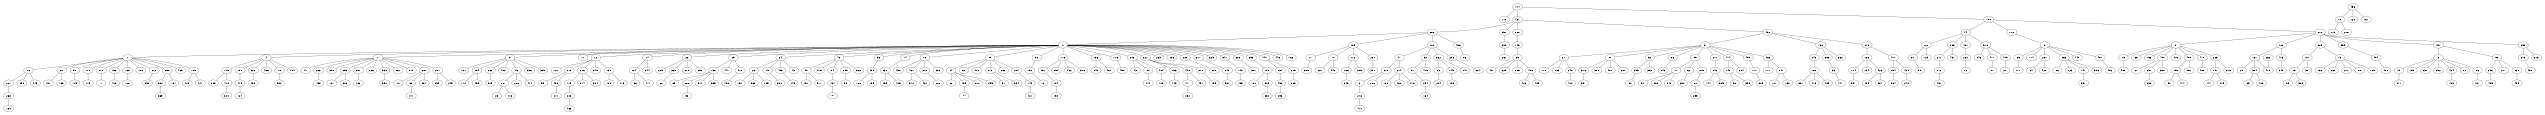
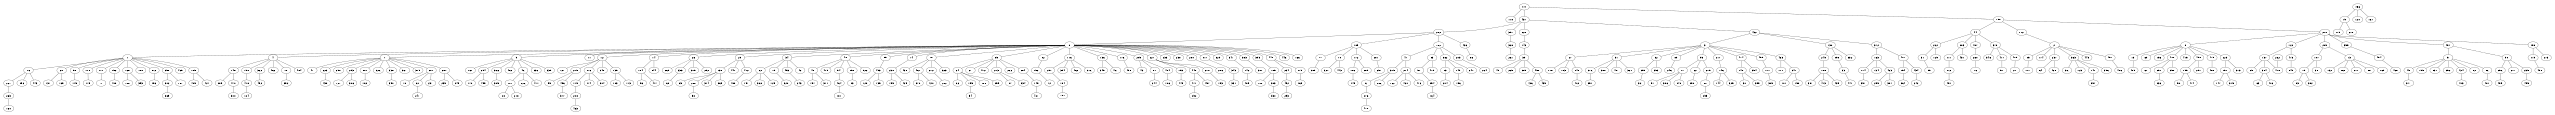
node "353": added
